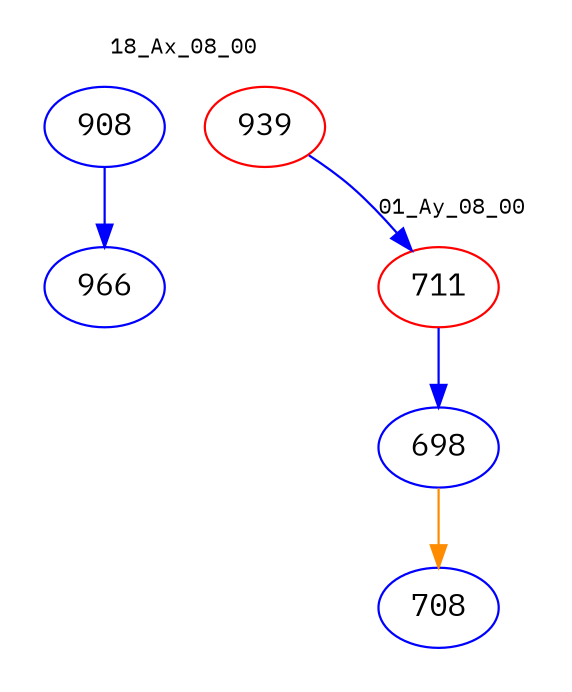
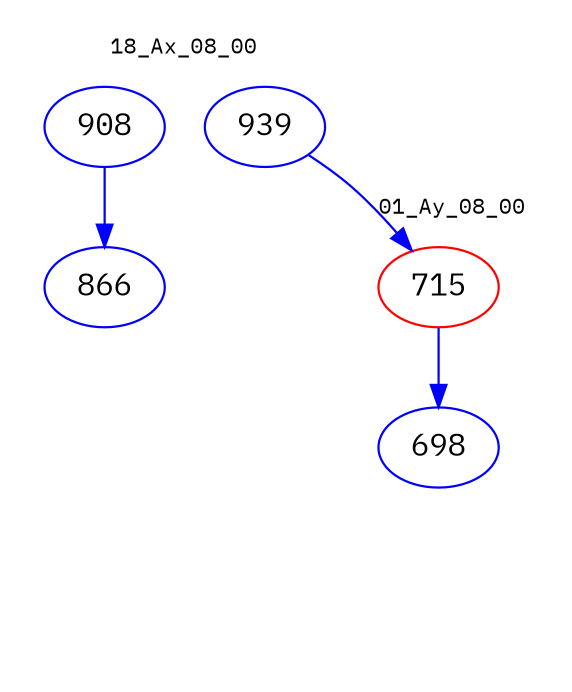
node "939": color red -> blue
node "966": label "966" -> "866"
node "711": label "711" -> "715"
node "708": removed
